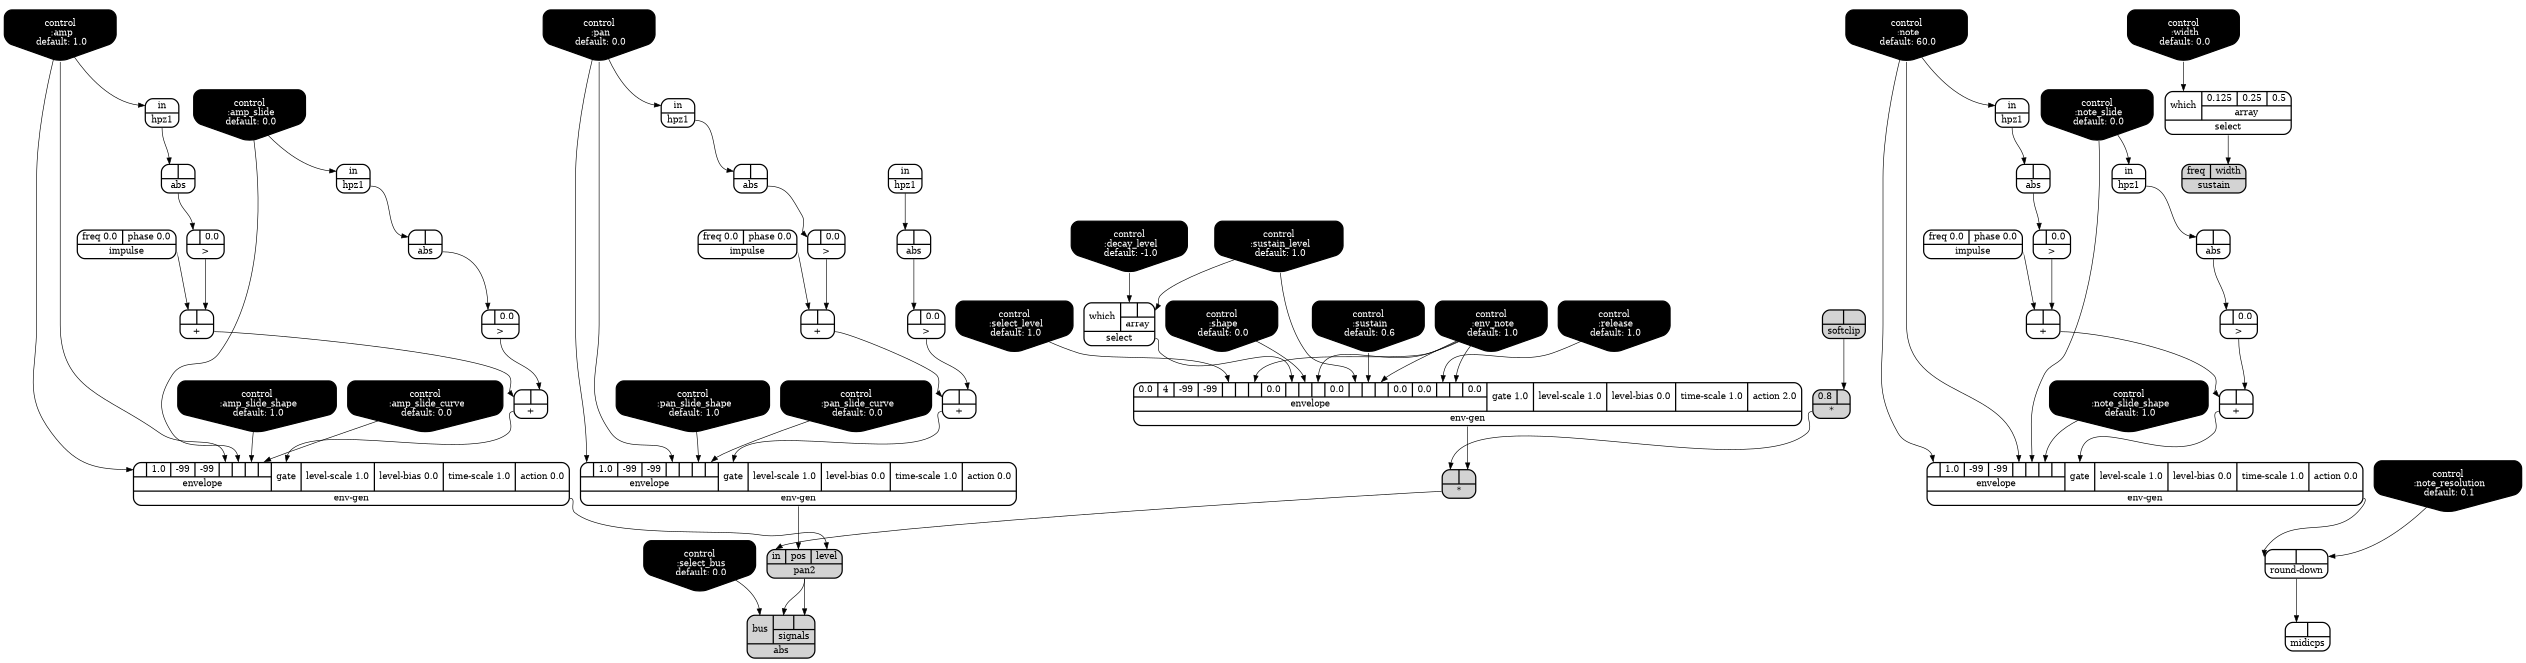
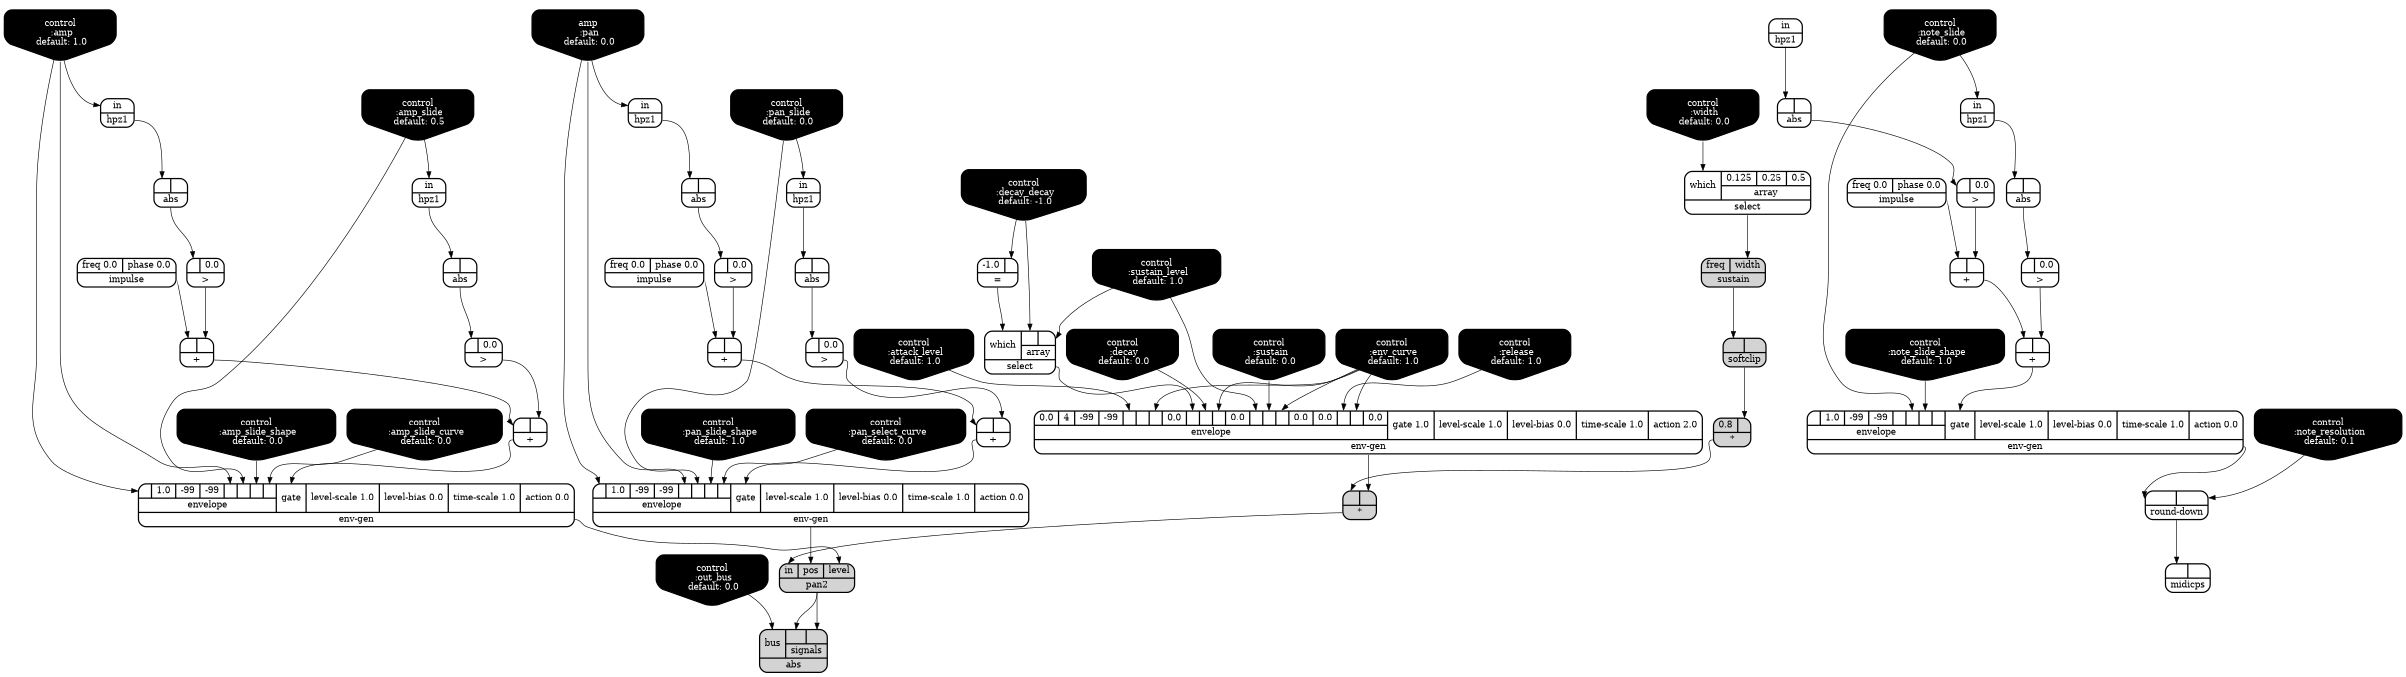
node "control :pan default: 0.0": label "control :pan default: 0.0" -> "amp :pan default: 0.0"
node "control :note default: 60.0": removed
node "control :amp_slide default: 0.0": label "control :amp_slide default: 0.0" -> "control :amp_slide default: 0.5"
node "control :pan_slide default: 0.0": added
node "control :decay_level default: -1.0": label "control :decay_level default: -1.0" -> "control :decay_decay default: -1.0"
node "-1.0": added
edge "freq" -> "softclip": added
node "control :select_level default: 1.0": label "control :select_level default: 1.0" -> "control :attack_level default: 1.0"
node "control :shape default: 0.0": label "control :shape default: 0.0" -> "control :decay default: 0.0"
node "control :sustain default: 0.6": label "control :sustain default: 0.6" -> "control :sustain default: 0.0"
node "control :env_note default: 1.0": label "control :env_note default: 1.0" -> "control :env_curve default: 1.0"
node "control :amp_slide_shape default: 1.0": label "control :amp_slide_shape default: 1.0" -> "control :amp_slide_shape default: 0.0"
node "control :pan_slide_curve default: 0.0": label "control :pan_slide_curve default: 0.0" -> "control :pan_select_curve default: 0.0"
node "control :select_bus default: 0.0": label "control :select_bus default: 0.0" -> "control :out_bus default: 0.0"
